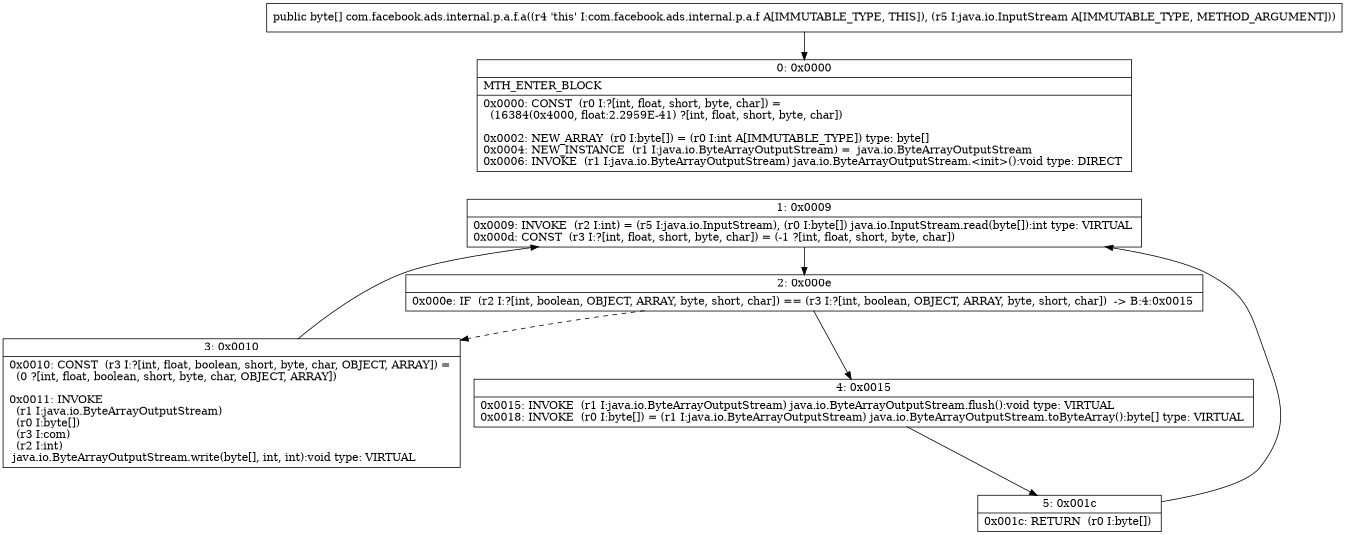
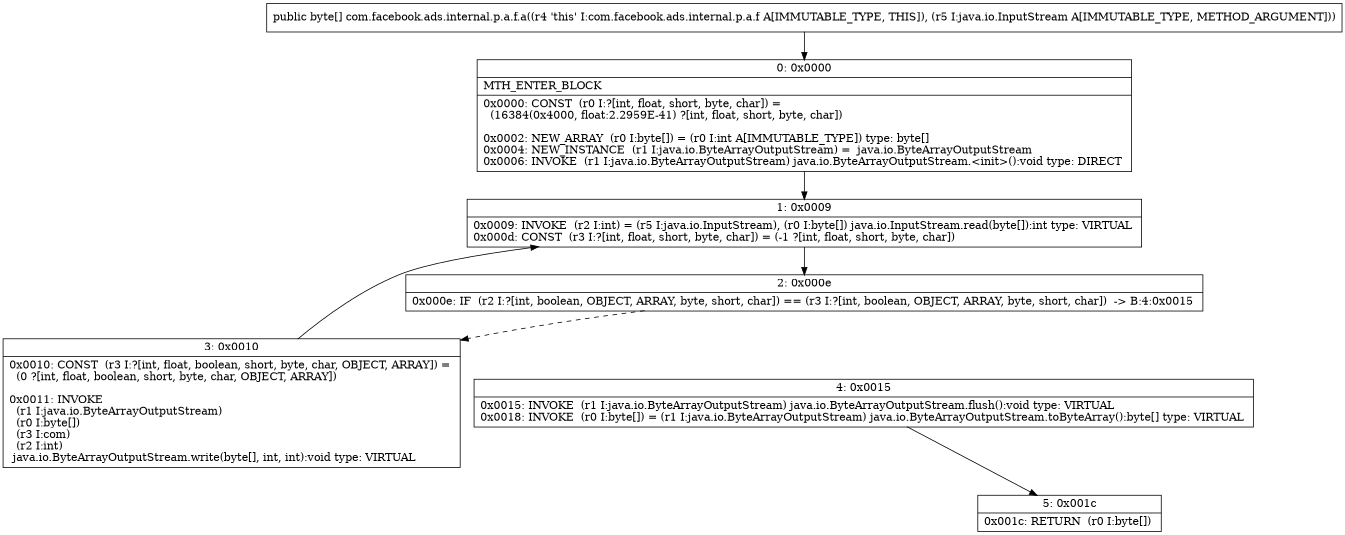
edge "2: 0x000e" -> "4: 0x0015": removed
edge "5: 0x001c" -> "1: 0x0009": now "0: 0x0000" -> "1: 0x0009"
